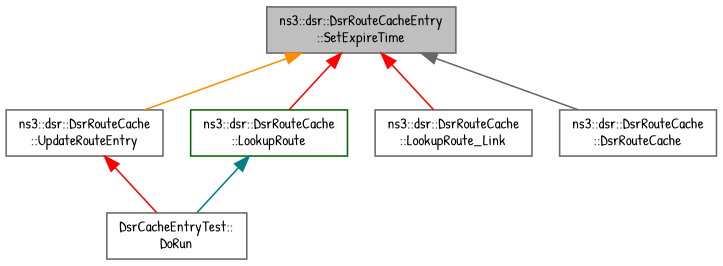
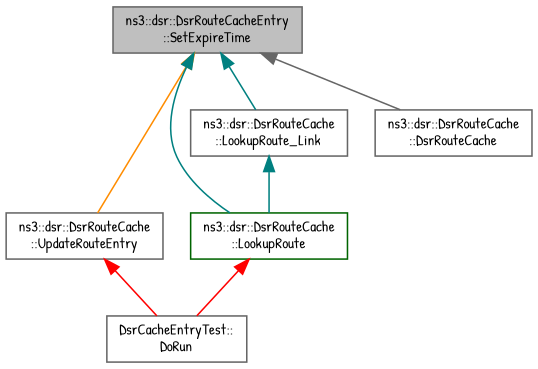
edge "ns3::dsr::DsrRouteCache ::LookupRoute" -> "ns3::dsr::DsrRouteCacheEntry ::SetExpireTime": color red -> teal
edge "ns3::dsr::DsrRouteCache ::LookupRoute_Link" -> "ns3::dsr::DsrRouteCacheEntry ::SetExpireTime": color red -> teal
edge "DsrCacheEntryTest:: DoRun" -> "ns3::dsr::DsrRouteCache ::LookupRoute": color teal -> red
edge "ns3::dsr::DsrRouteCache ::LookupRoute" -> "ns3::dsr::DsrRouteCache ::LookupRoute_Link": added
